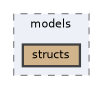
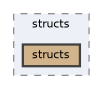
cluster "models": label "models" -> "structs"
